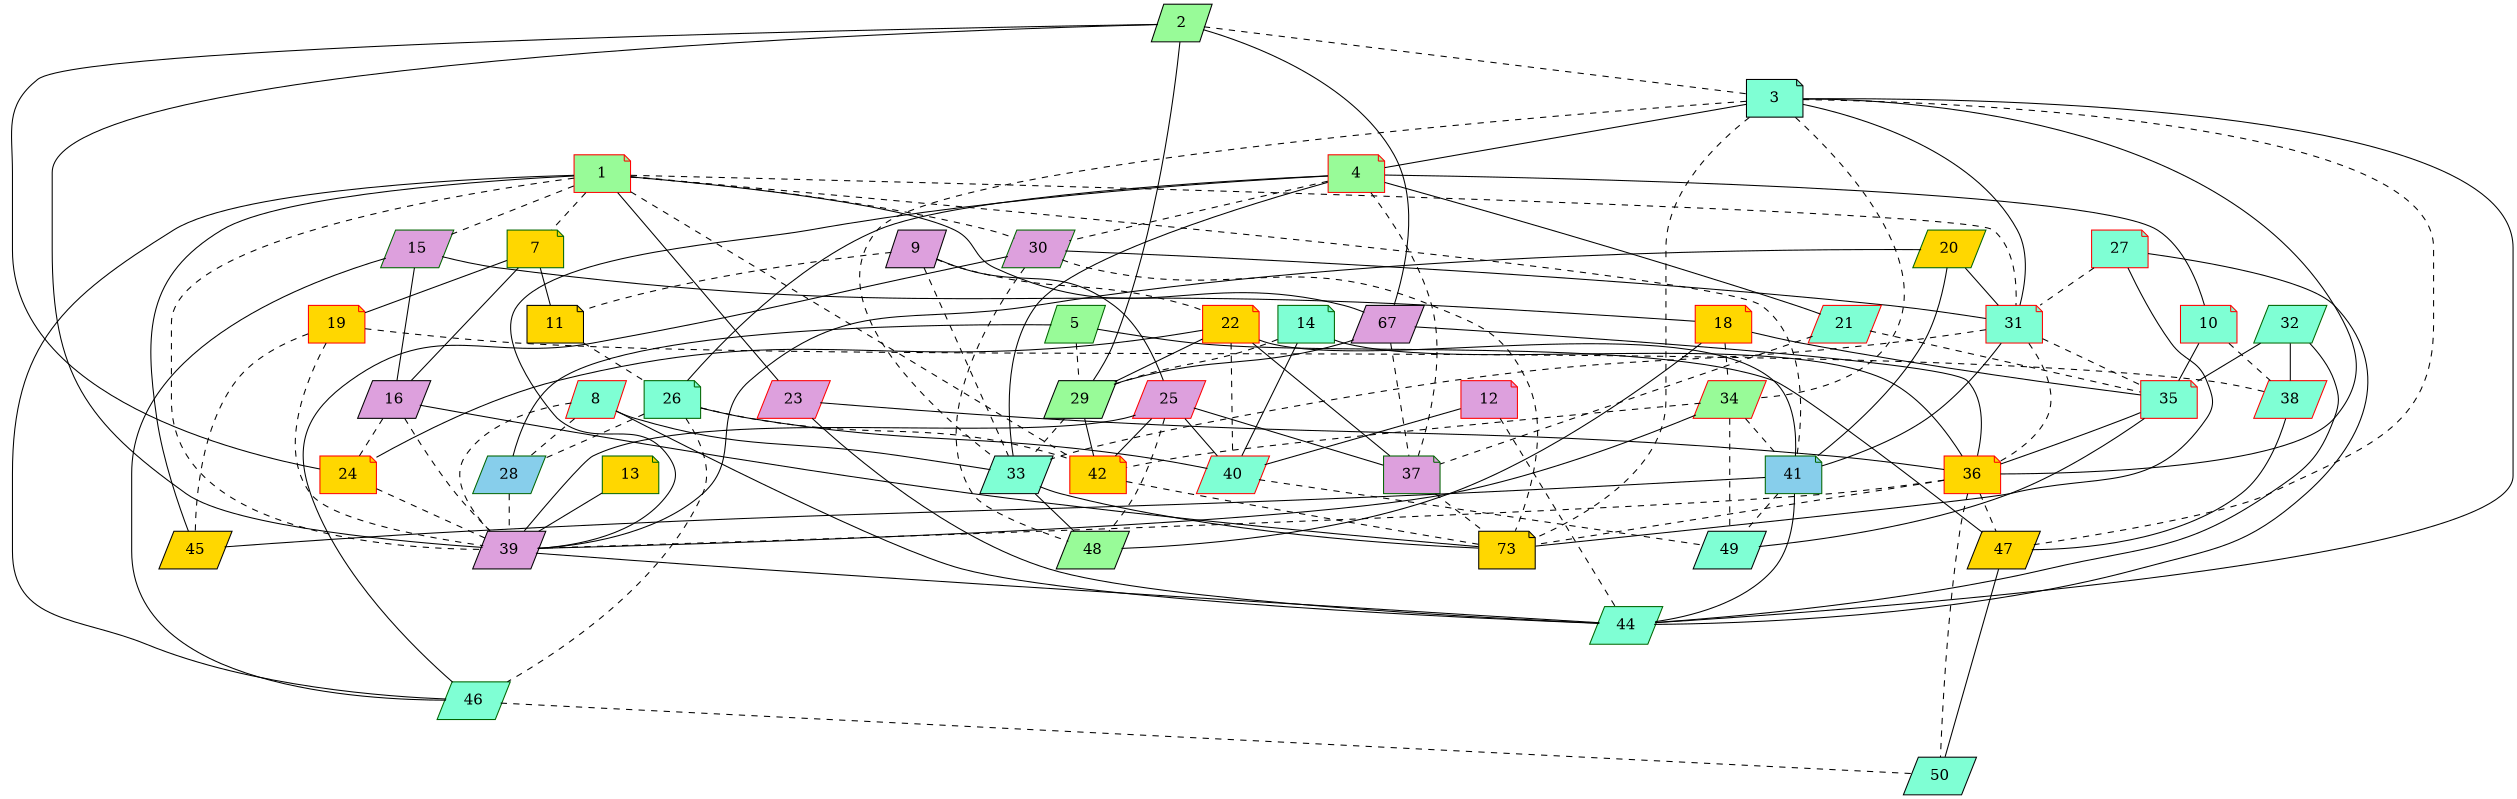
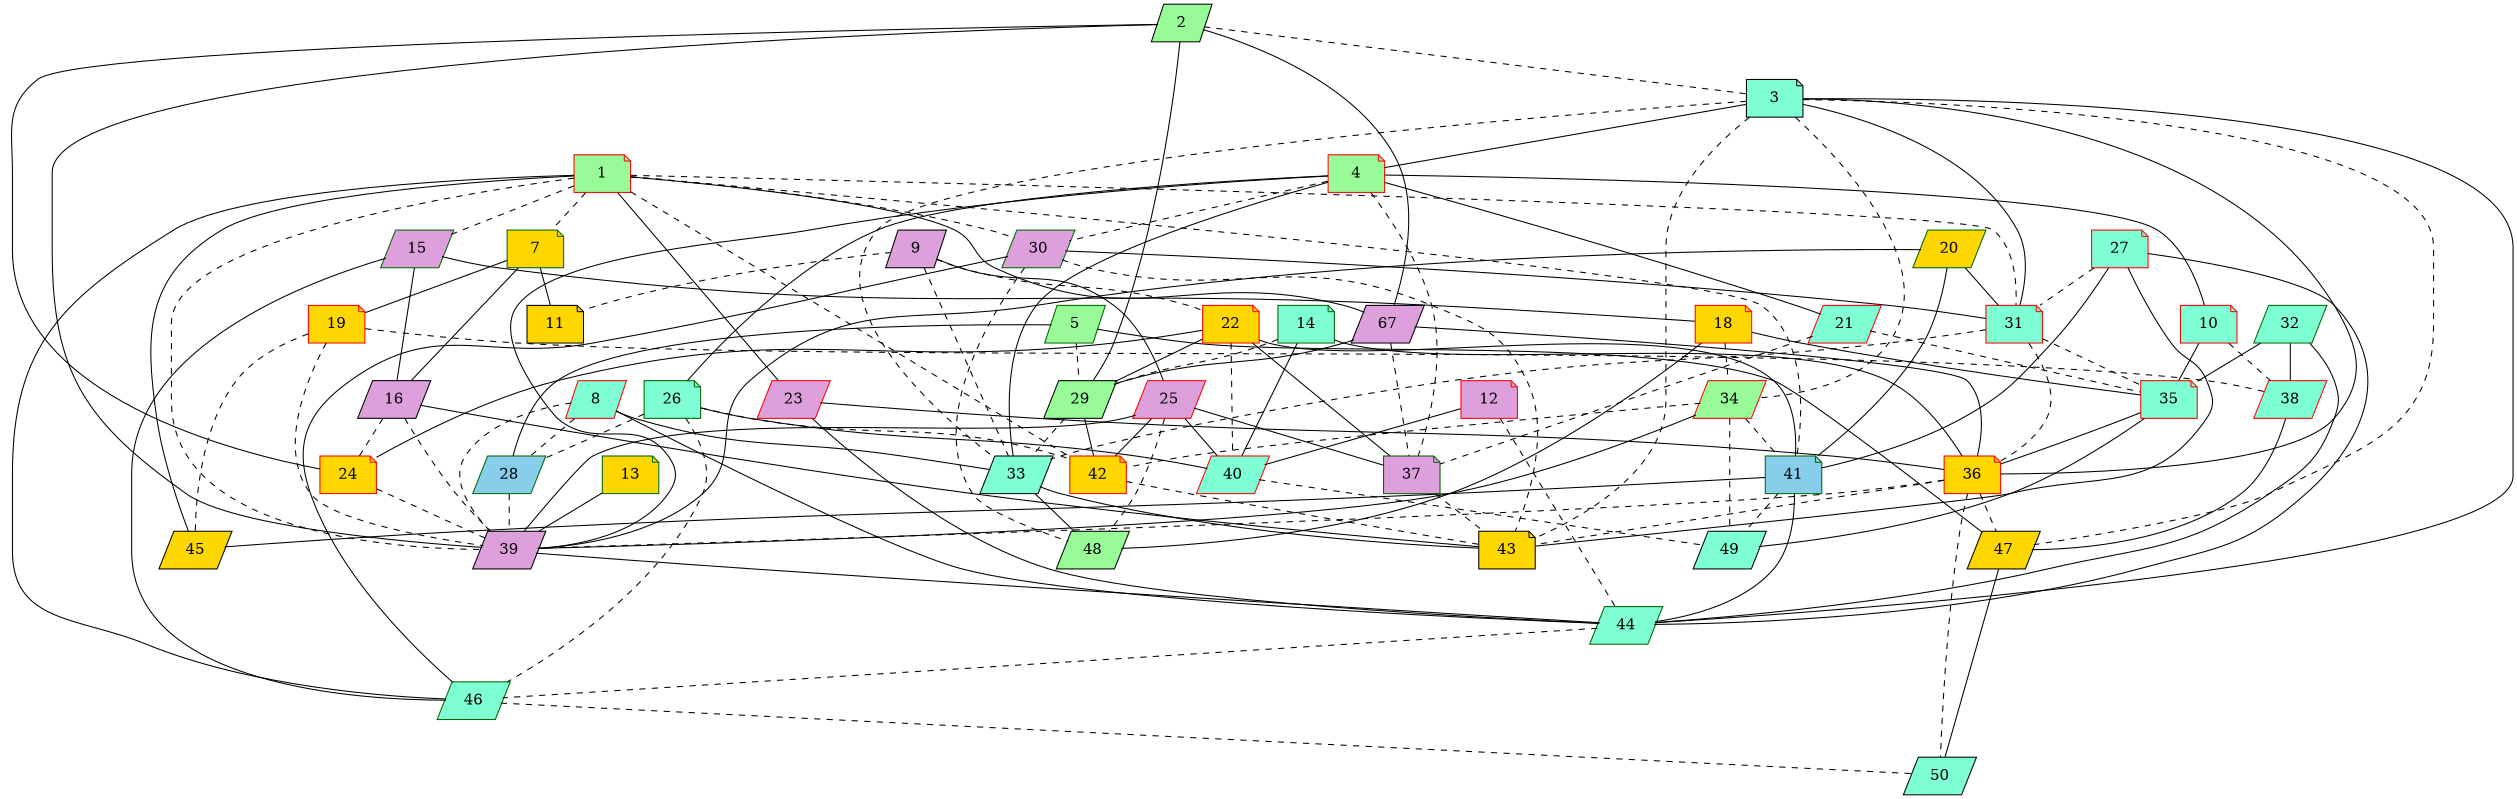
edge "11" -- "26": removed
edge "31" -- "41": now "27" -- "41"
node "73": label "73" -> "43"
edge "44" -- "46": added
